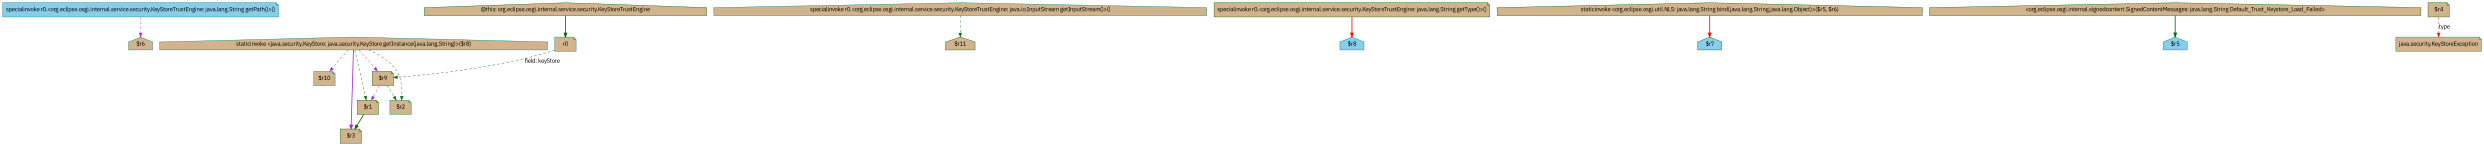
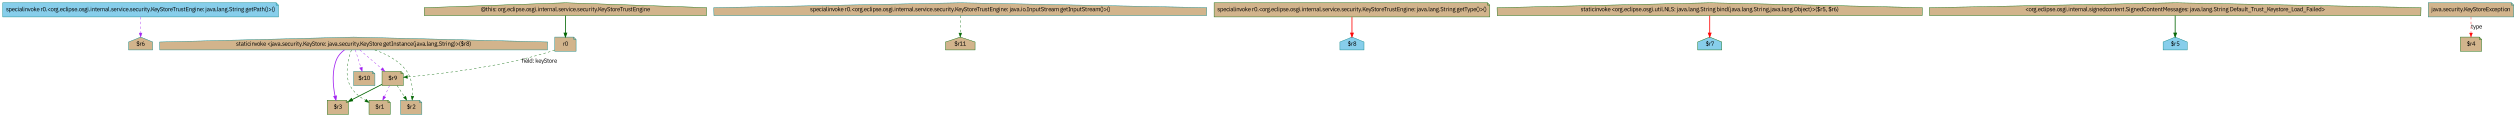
edge "$r4" -> "java.security.KeyStoreException": reversed
edge "$r1" -> "$r3": now "$r9" -> "$r3"
